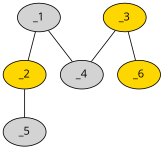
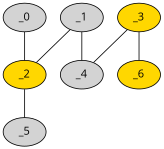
node "_0": added
